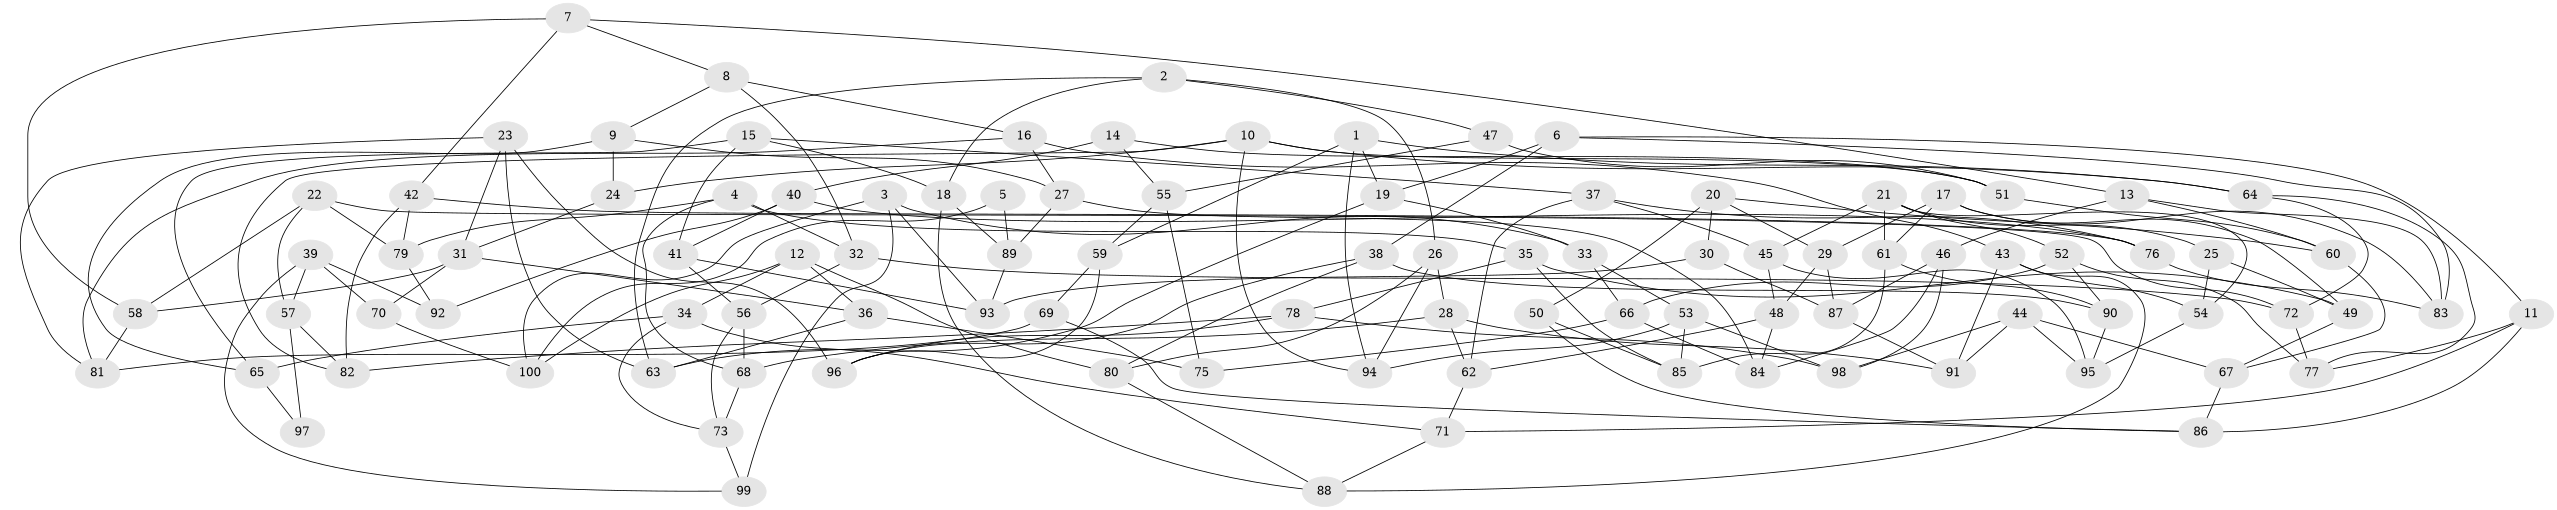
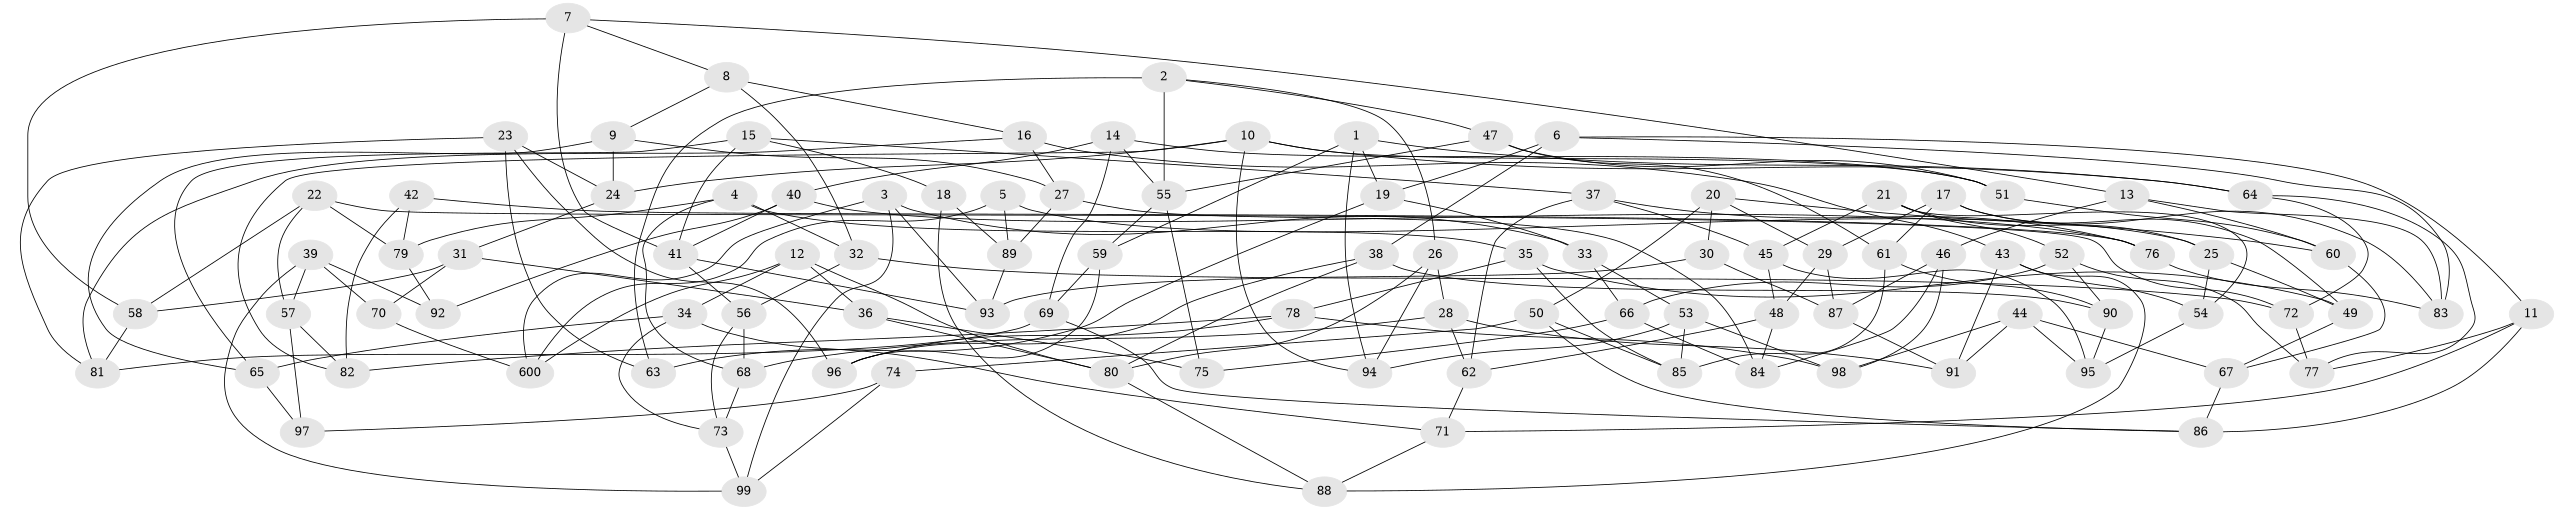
edge "2" -- "18": now "2" -- "55"
edge "7" -- "42": now "7" -- "41"
edge "23" -- "31": now "23" -- "24"
edge "5" -- "25": added
edge "21" -- "61": now "47" -- "61"
edge "14" -- "69": added
edge "36" -- "63": now "36" -- "80"
node "100": label "100" -> "600"
node "74": added
